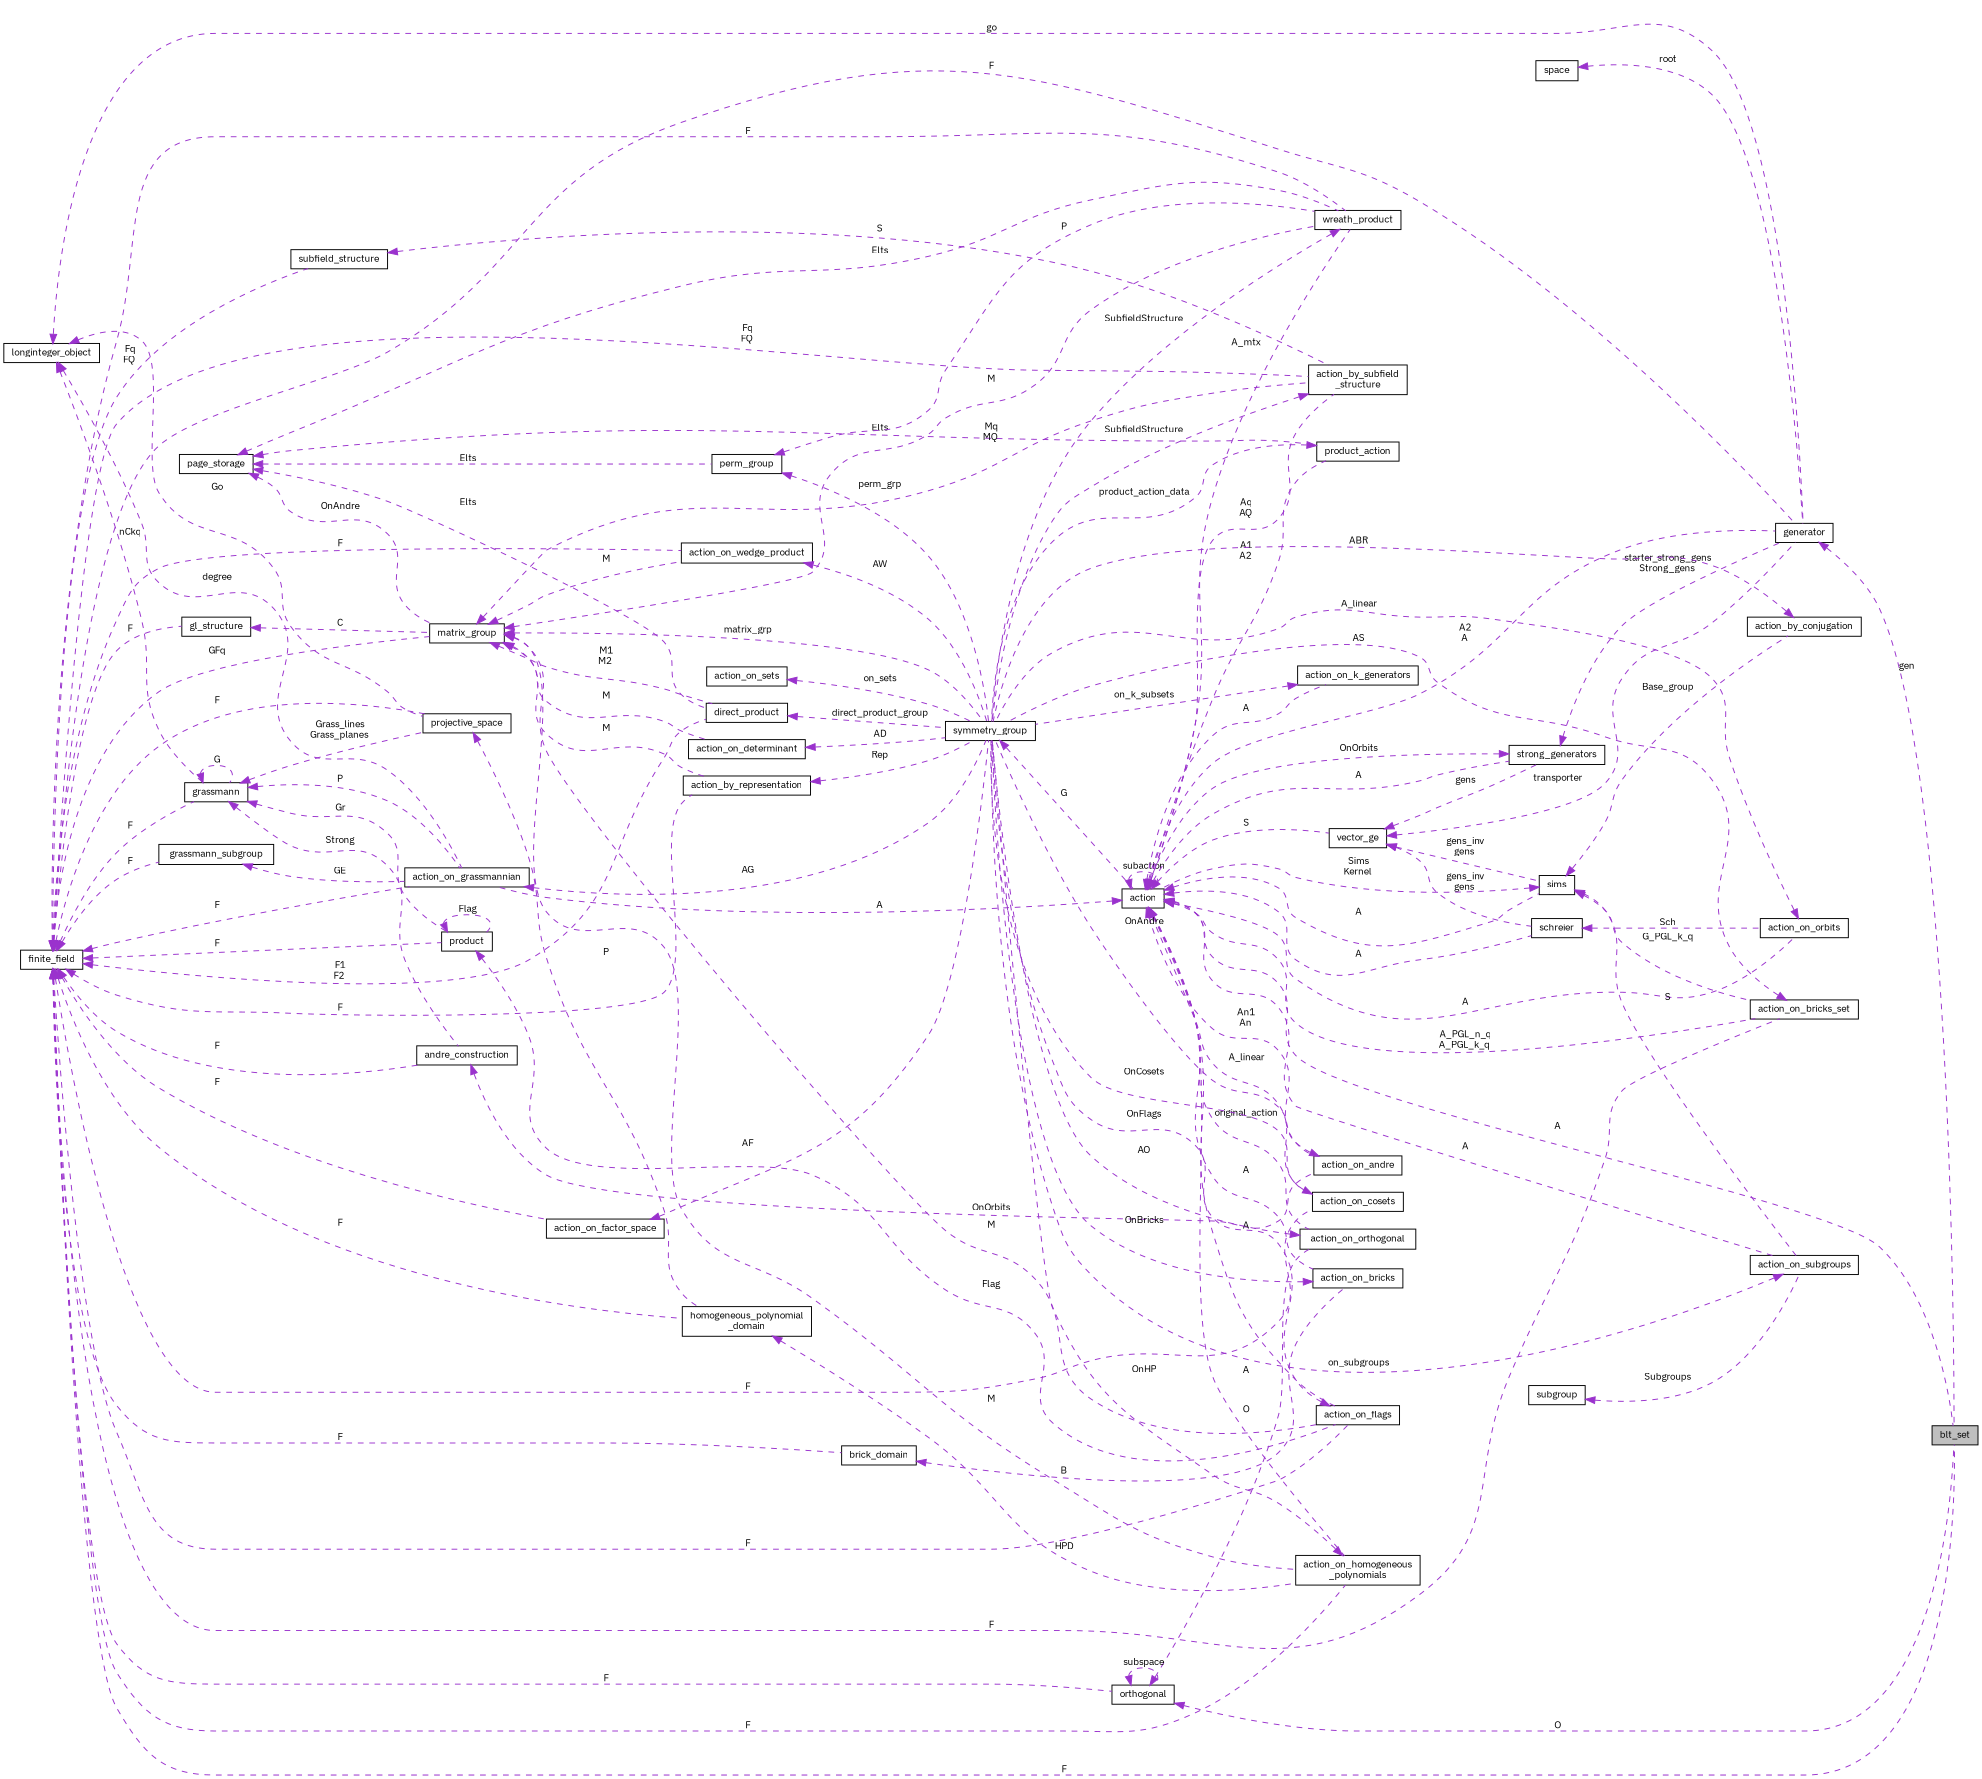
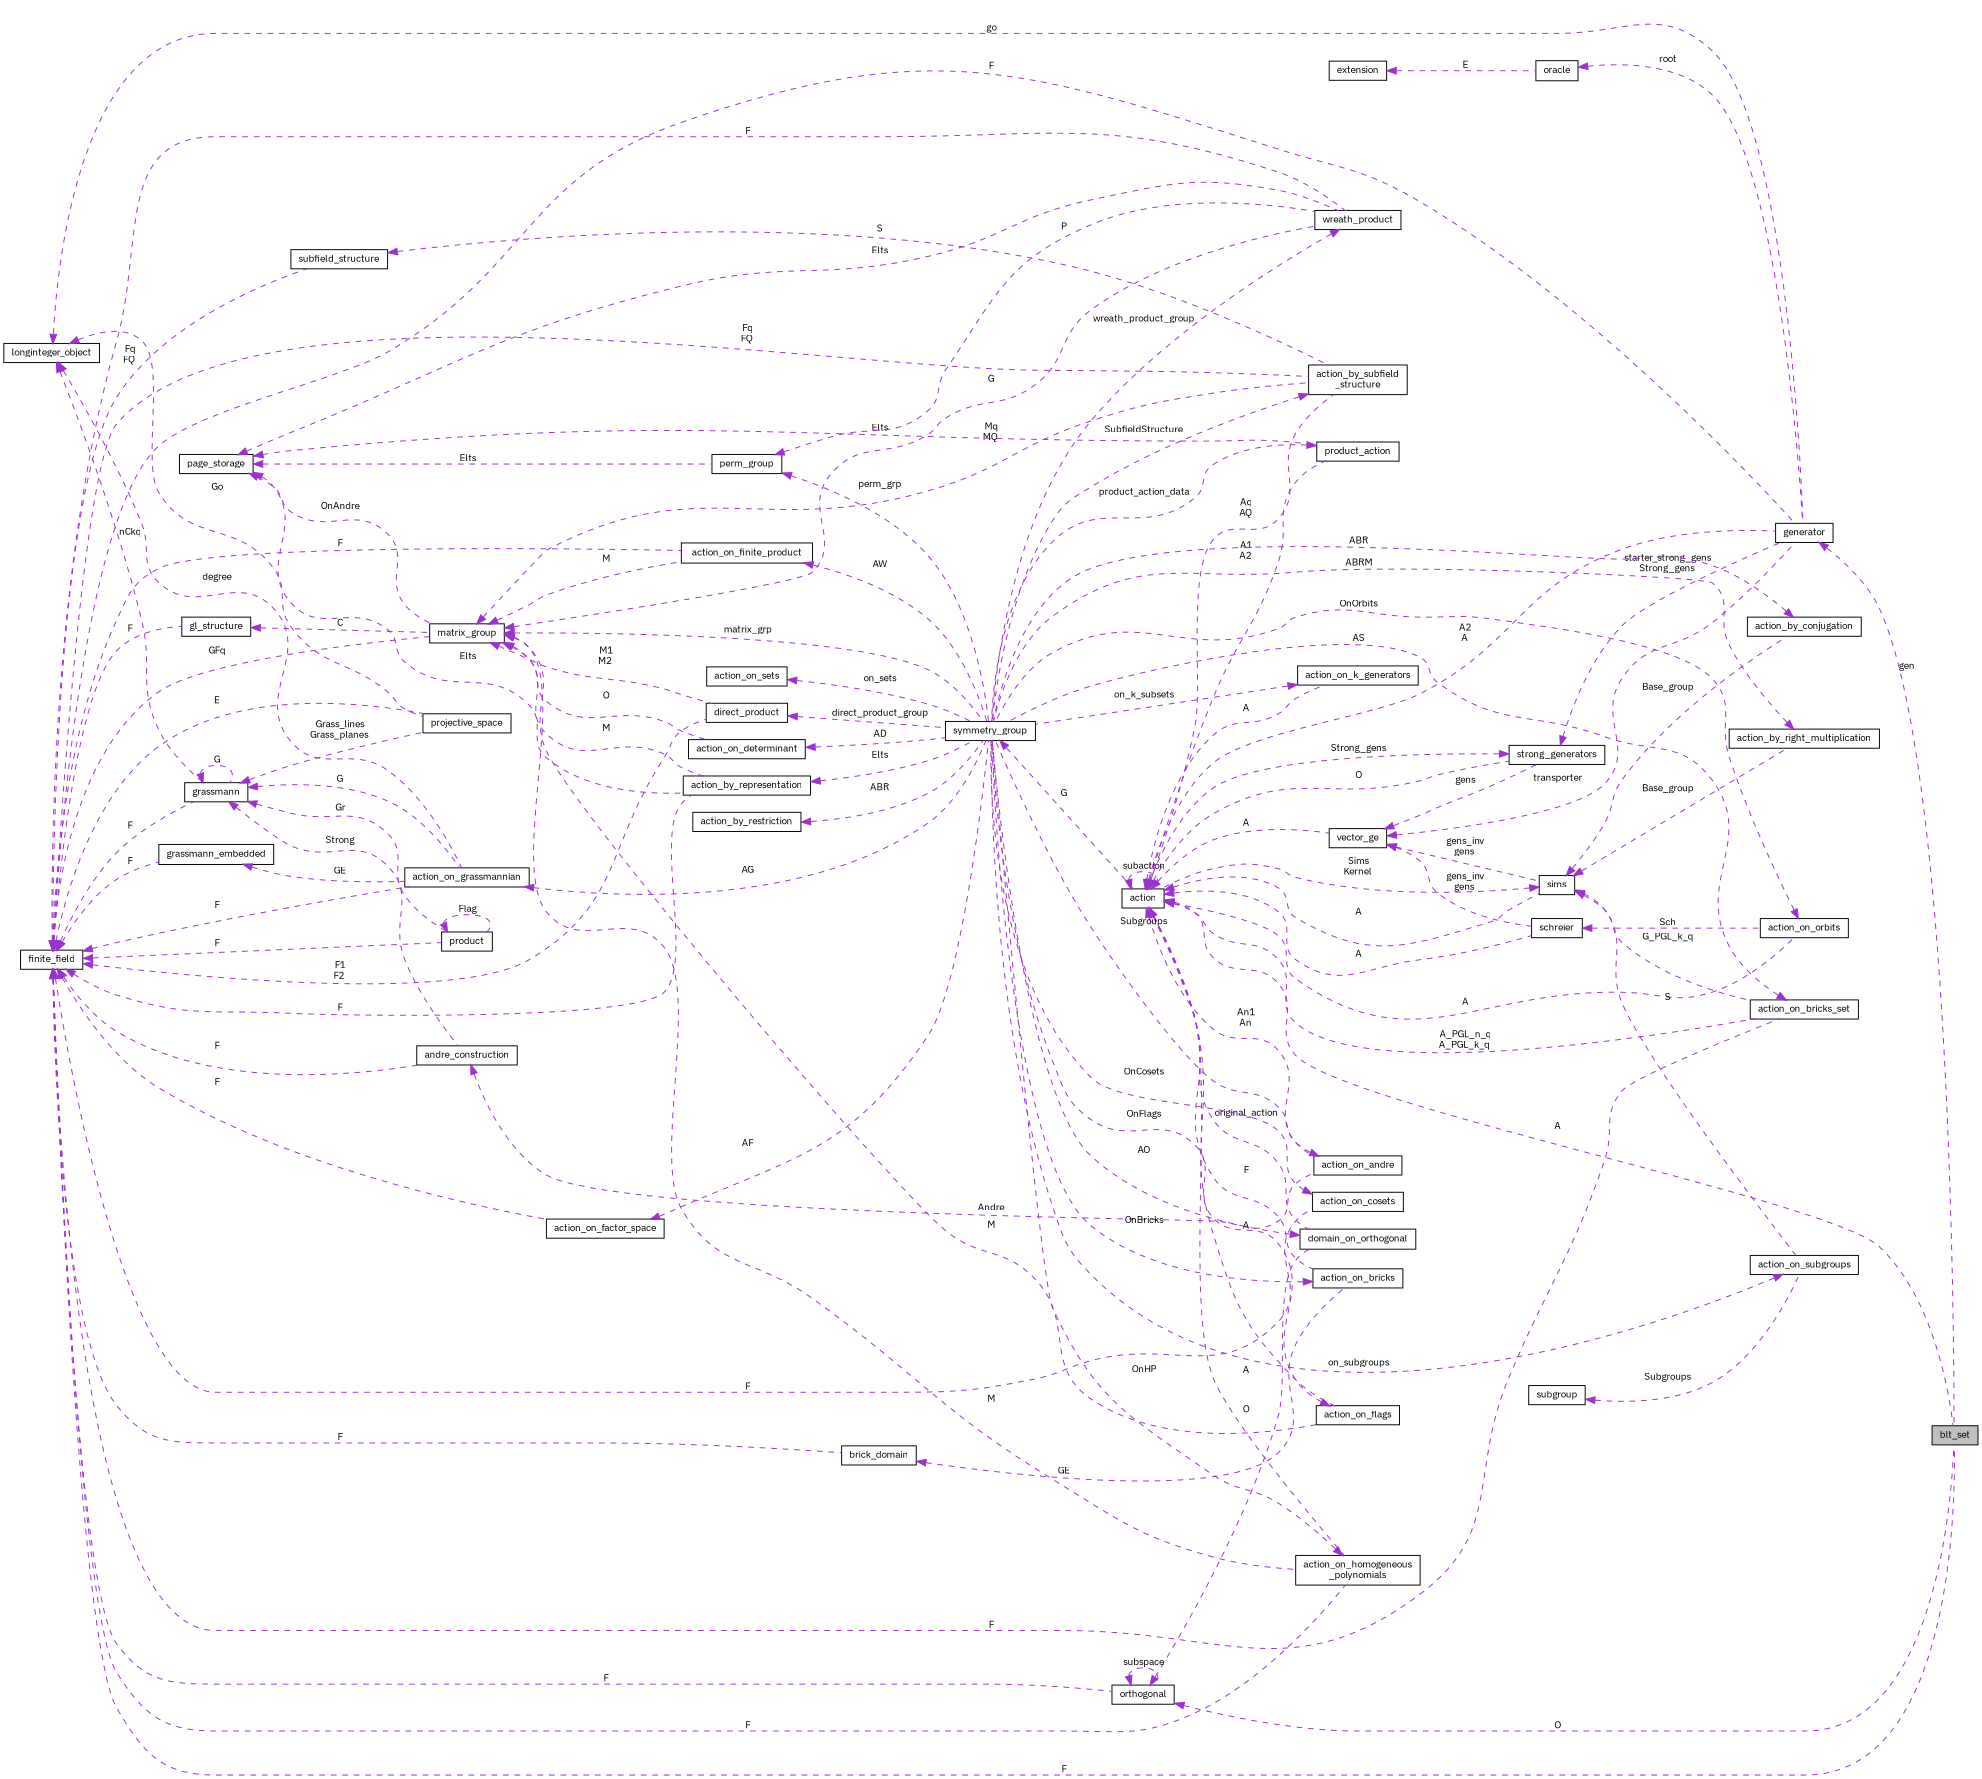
node "extension": added
node "space": label "space" -> "oracle"
edge "symmetry_group" -> "wreath_product": label " SubfieldStructure" -> " wreath_product_group"
edge "wreath_product" -> "matrix_group": label " M" -> " G"
edge "wreath_product" -> "action": removed, label "A_mtx"
node "action_on_wedge_product": label "action_on_wedge_product" -> "action_on_finite_product"
edge "direct_product" -> "page_storage": now "action_by_representation" -> "page_storage"
edge "symmetry_group" -> "action_on_orbits": label " A_linear" -> " OnOrbits"
edge "action_on_determinant" -> "matrix_group": label " M" -> " O"
edge "projective_space" -> "finite_field": label " F" -> " E"
node "action_by_right_multiplication": added
edge "action" -> "strong_generators": label " OnOrbits" -> " Strong_gens"
edge "symmetry_group" -> "action_by_representation": label " Rep" -> " Elts"
edge "strong_generators" -> "action": label " A" -> " O"
edge "action_on_grassmannian" -> "grassmann": label " P" -> " G"
node "action_by_restriction": added
edge "vector_ge" -> "action": label " S" -> " A"
node "grassmann_subgroup": label "grassmann_subgroup" -> "grassmann_embedded"
edge "action_on_grassmannian" -> "action": removed, label "A"
edge "symmetry_group" -> "action_on_andre": label " OnAndre" -> " Subgroups"
edge "action_on_cosets" -> "action": removed, label "A_linear"
edge "action_on_subgroups" -> "action": removed, label "A"
edge "action_on_bricks" -> "action": label " A" -> " F"
edge "action_on_andre" -> "andre_construction": label " OnOrbits" -> " Andre"
edge "action_on_flags" -> "product": removed, label "Flag"
node "action_on_orthogonal": label "action_on_orthogonal" -> "domain_on_orthogonal"
node "homogeneous_polynomial _domain": removed
edge "action_on_bricks" -> "brick_domain": label " B" -> " GE"
edge "action_on_flags" -> "finite_field": removed, label "F"
